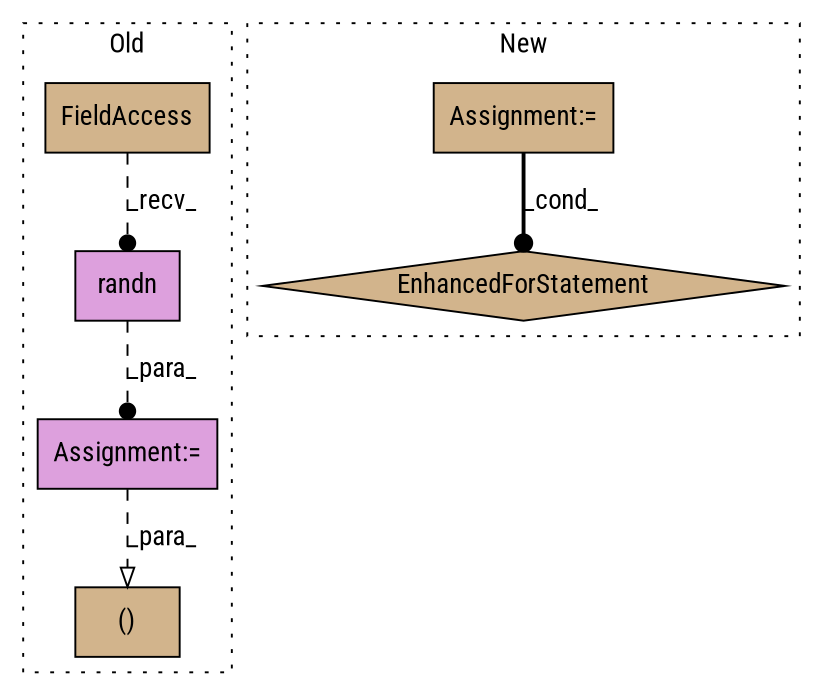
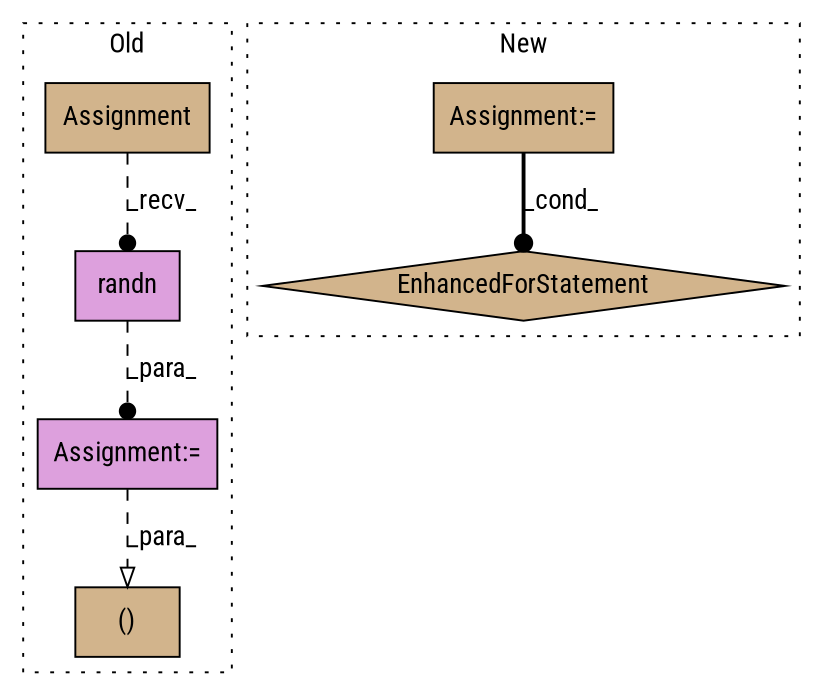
node "FieldAccess": label "FieldAccess" -> "Assignment"
